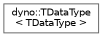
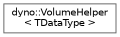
node "dyno::TDataType < TDataType >": label "dyno::TDataType < TDataType >" -> "dyno::VolumeHelper < TDataType >"
